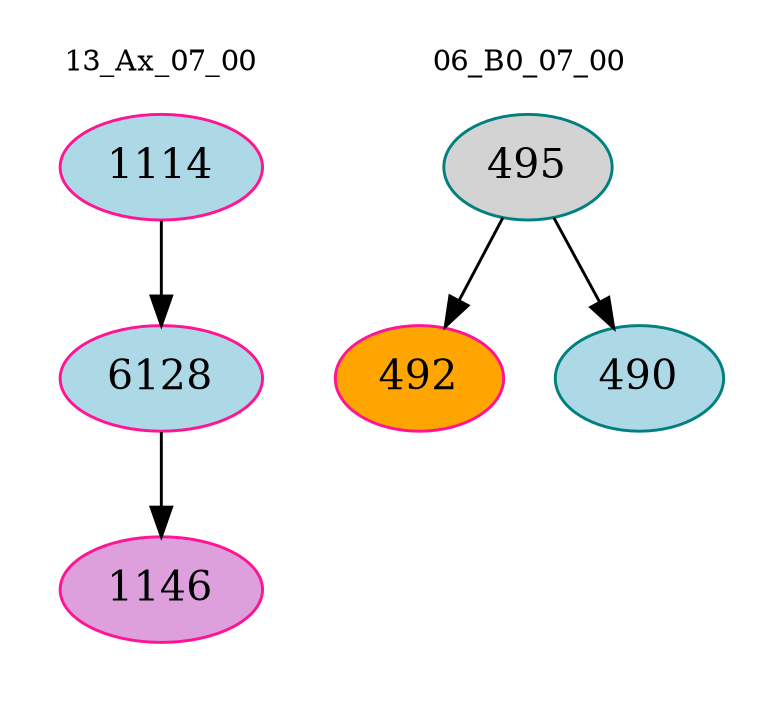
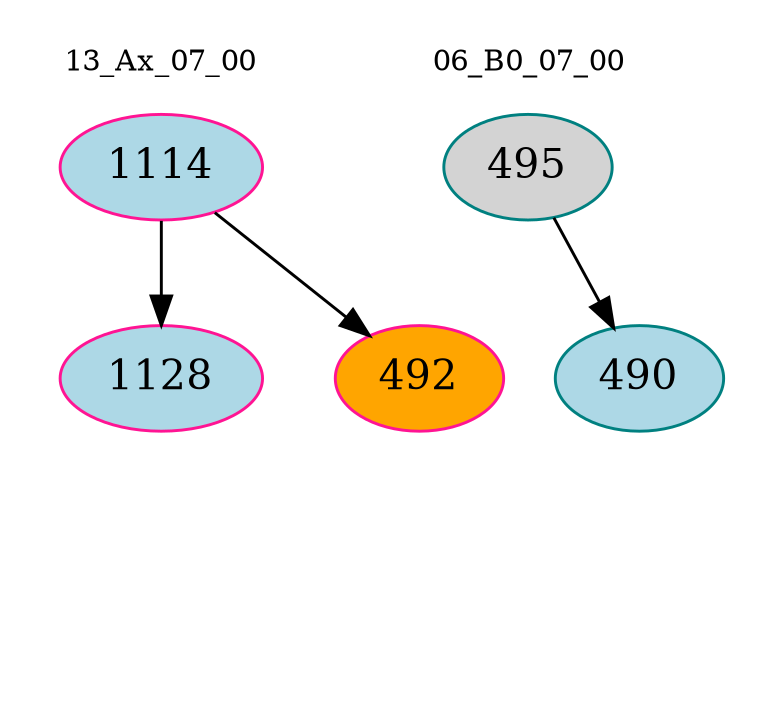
edge "495" -> "492": now "1114" -> "492"
node "6128": label "6128" -> "1128"
node "1146": removed
